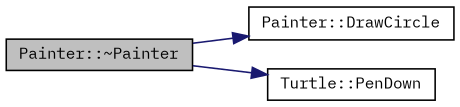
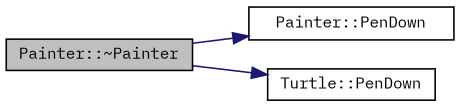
node "Painter::DrawCircle": label "Painter::DrawCircle" -> "Painter::PenDown"
